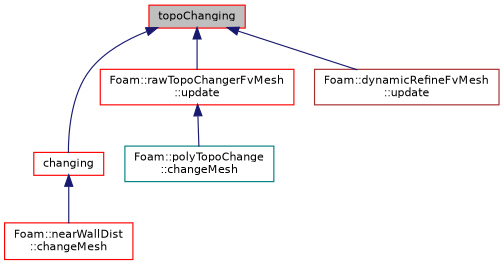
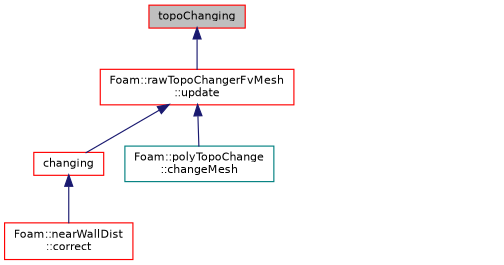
edge "changing" -> "topoChanging": now "changing" -> "Foam::rawTopoChangerFvMesh ::update"
node "Foam::dynamicRefineFvMesh ::update": removed
node "Foam::nearWallDist ::changeMesh": label "Foam::nearWallDist ::changeMesh" -> "Foam::nearWallDist ::correct"
